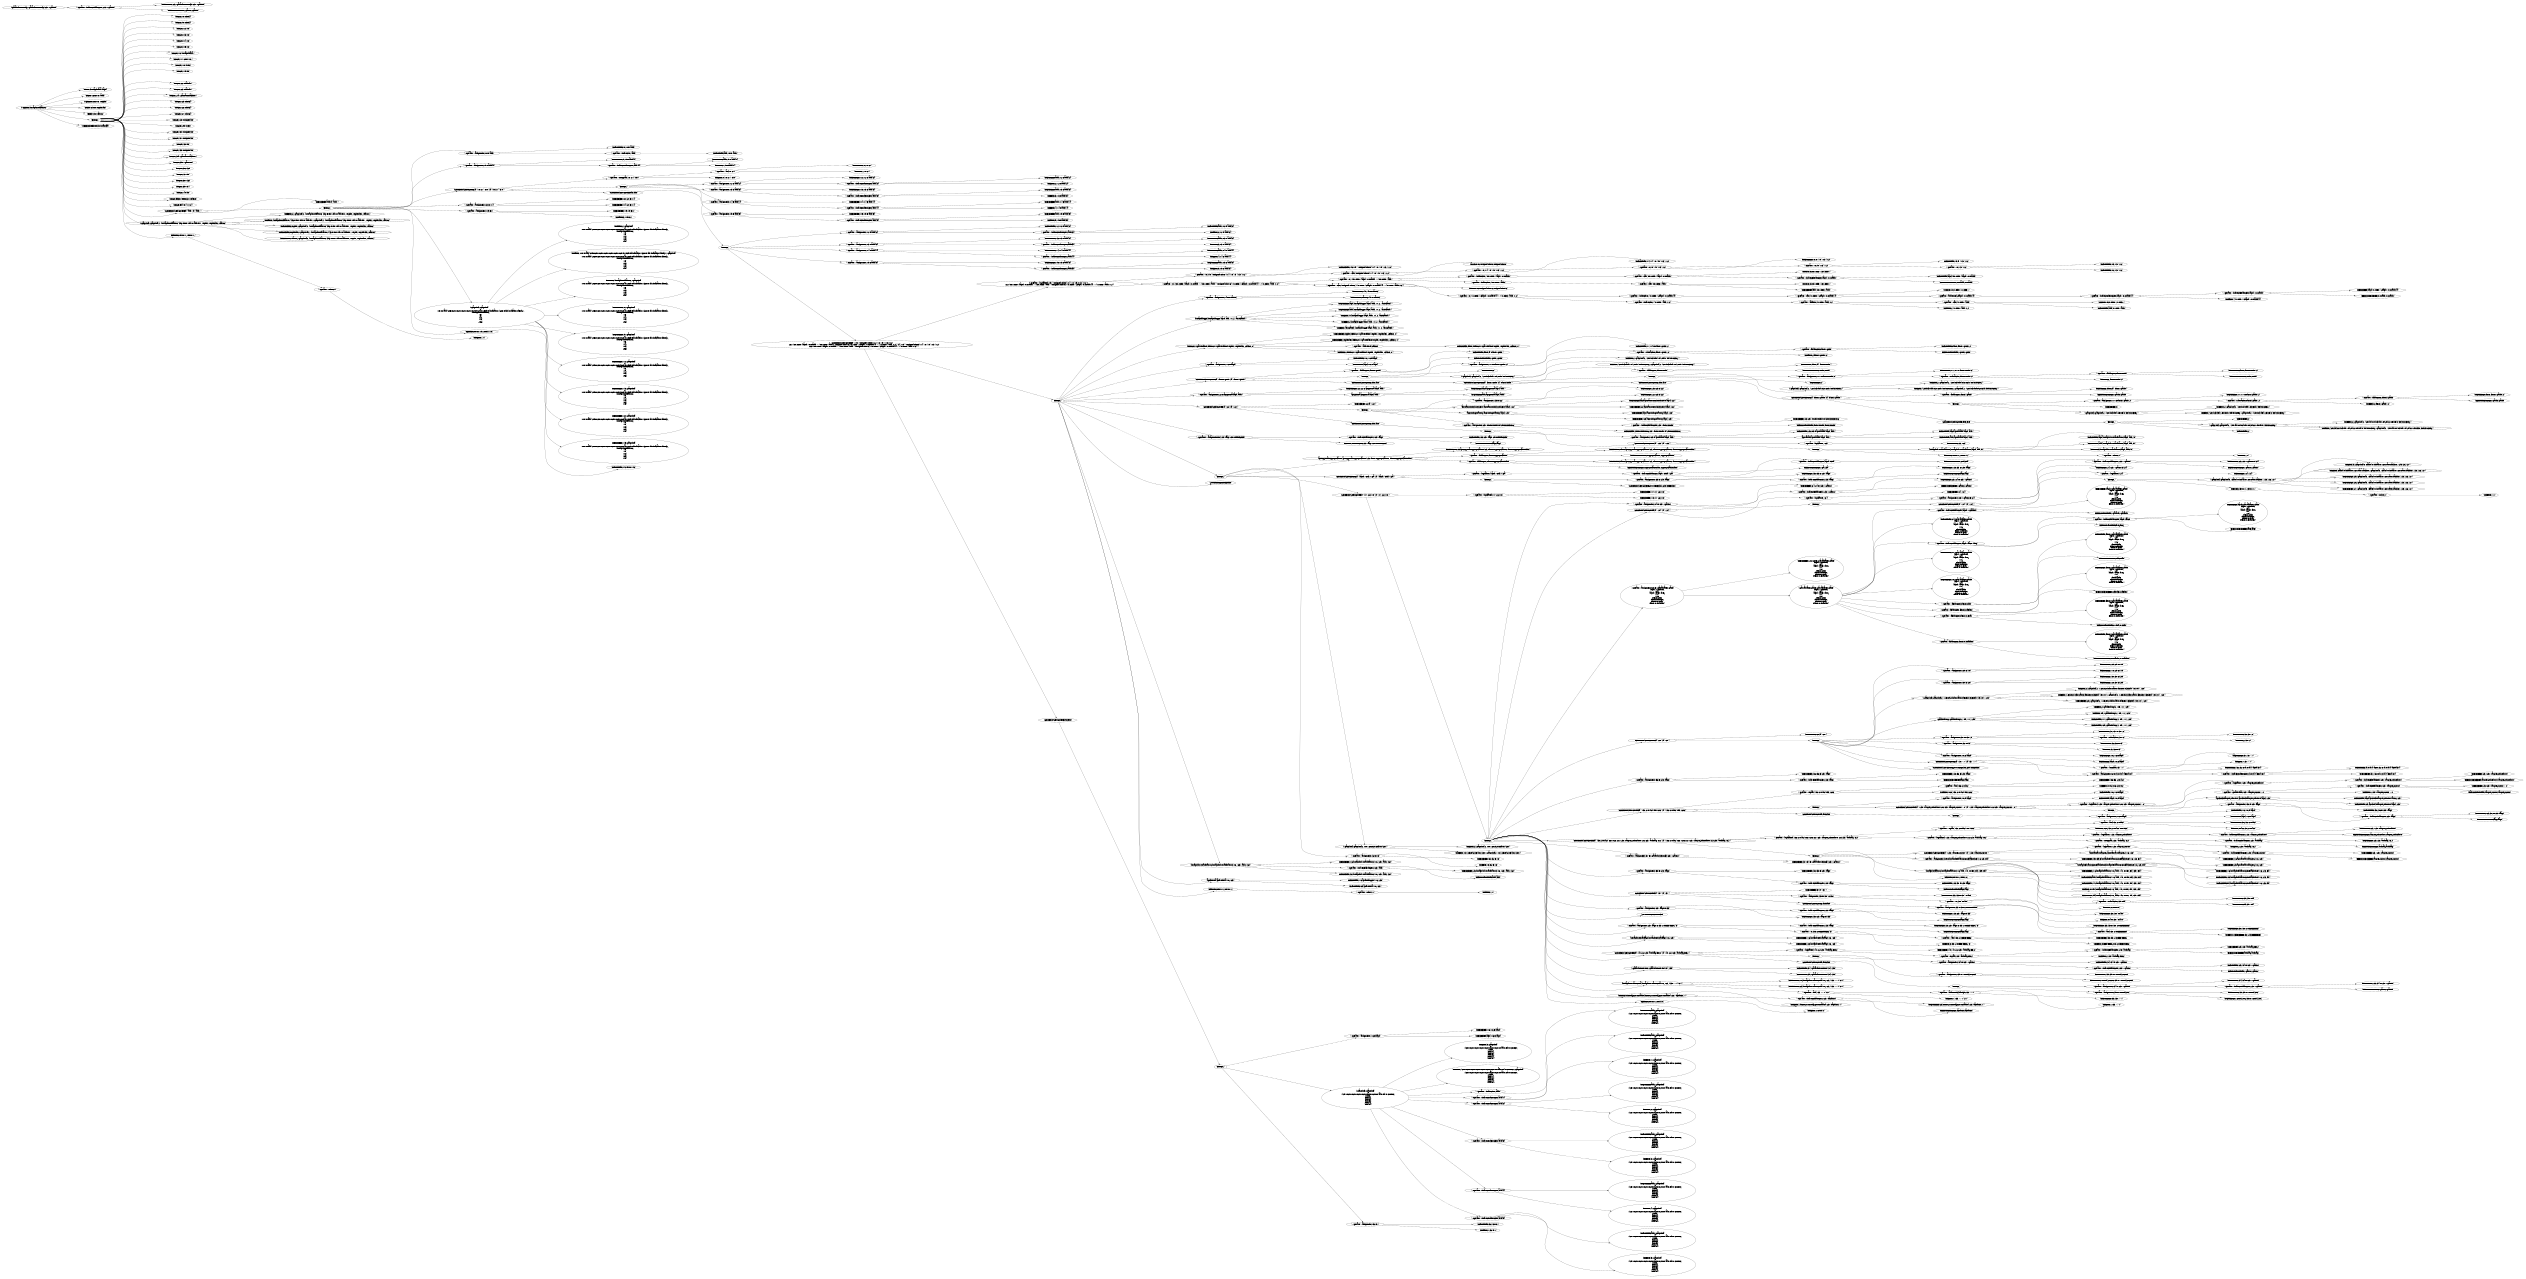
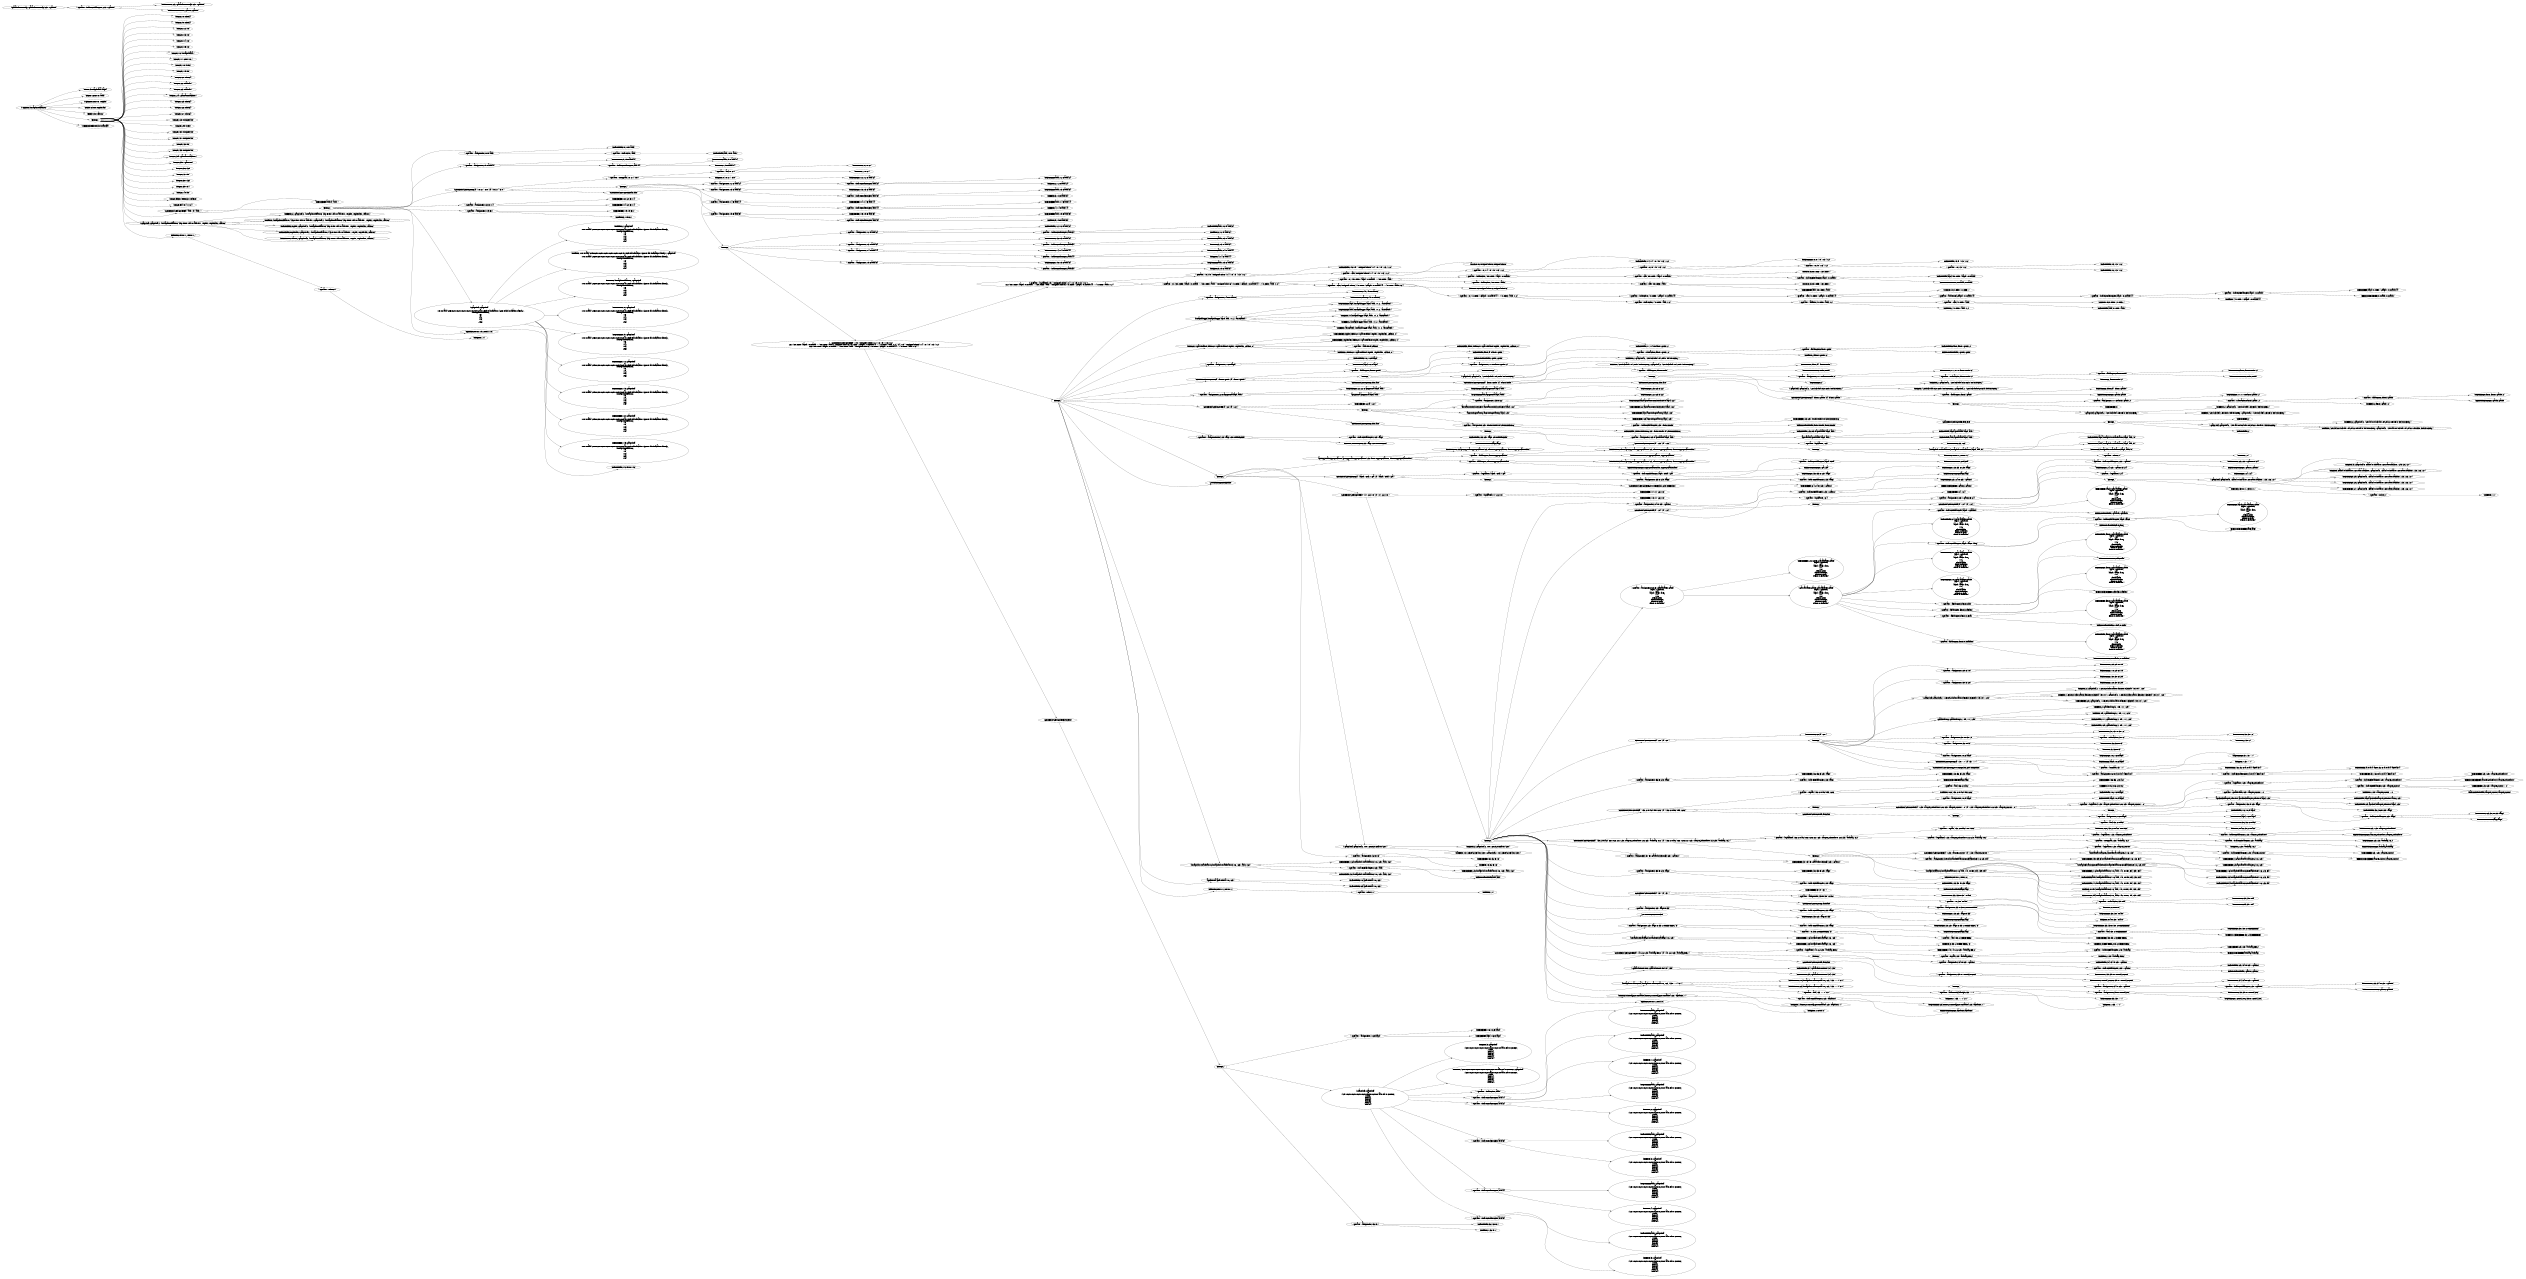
node "(LOCAL,v20: __int64)": added
node "(IDENTIFIER,v16,ap_free_logger(v16, v23))": label "(IDENTIFIER,v16,ap_free_logger(v16, v23))" -> "(IDENTIFIER,v16,ap_free_sta(v16, v23))"
